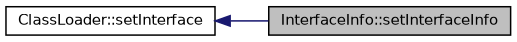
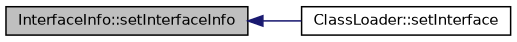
edge "InterfaceInfo::setInterfaceInfo" -> "ClassLoader::setInterface": reversed
